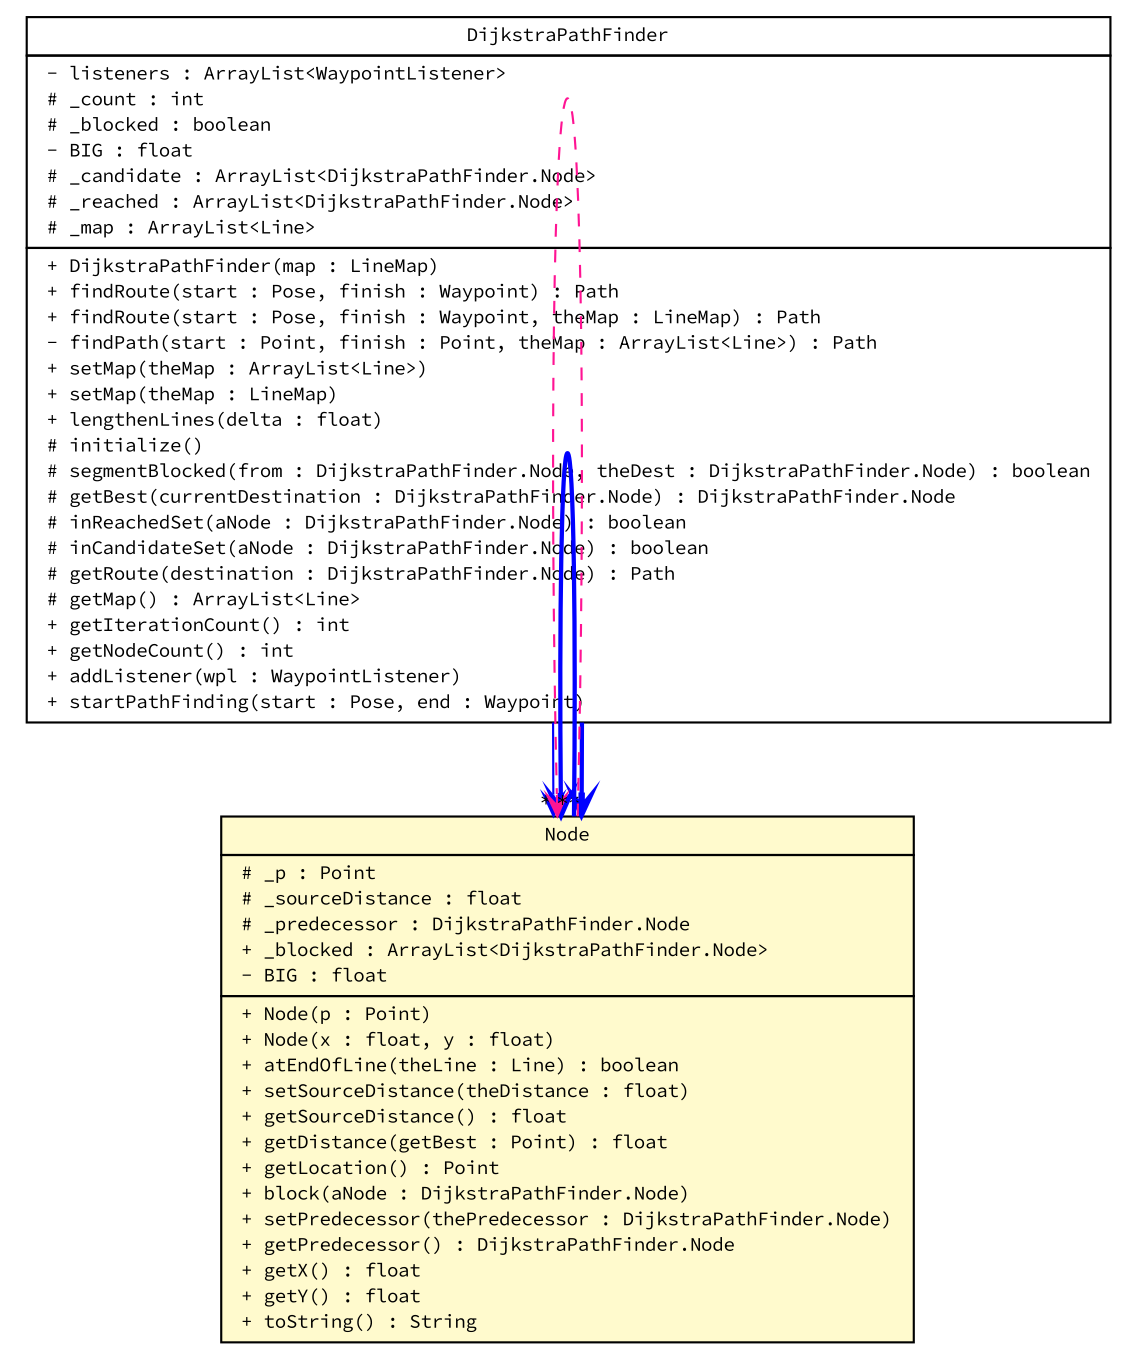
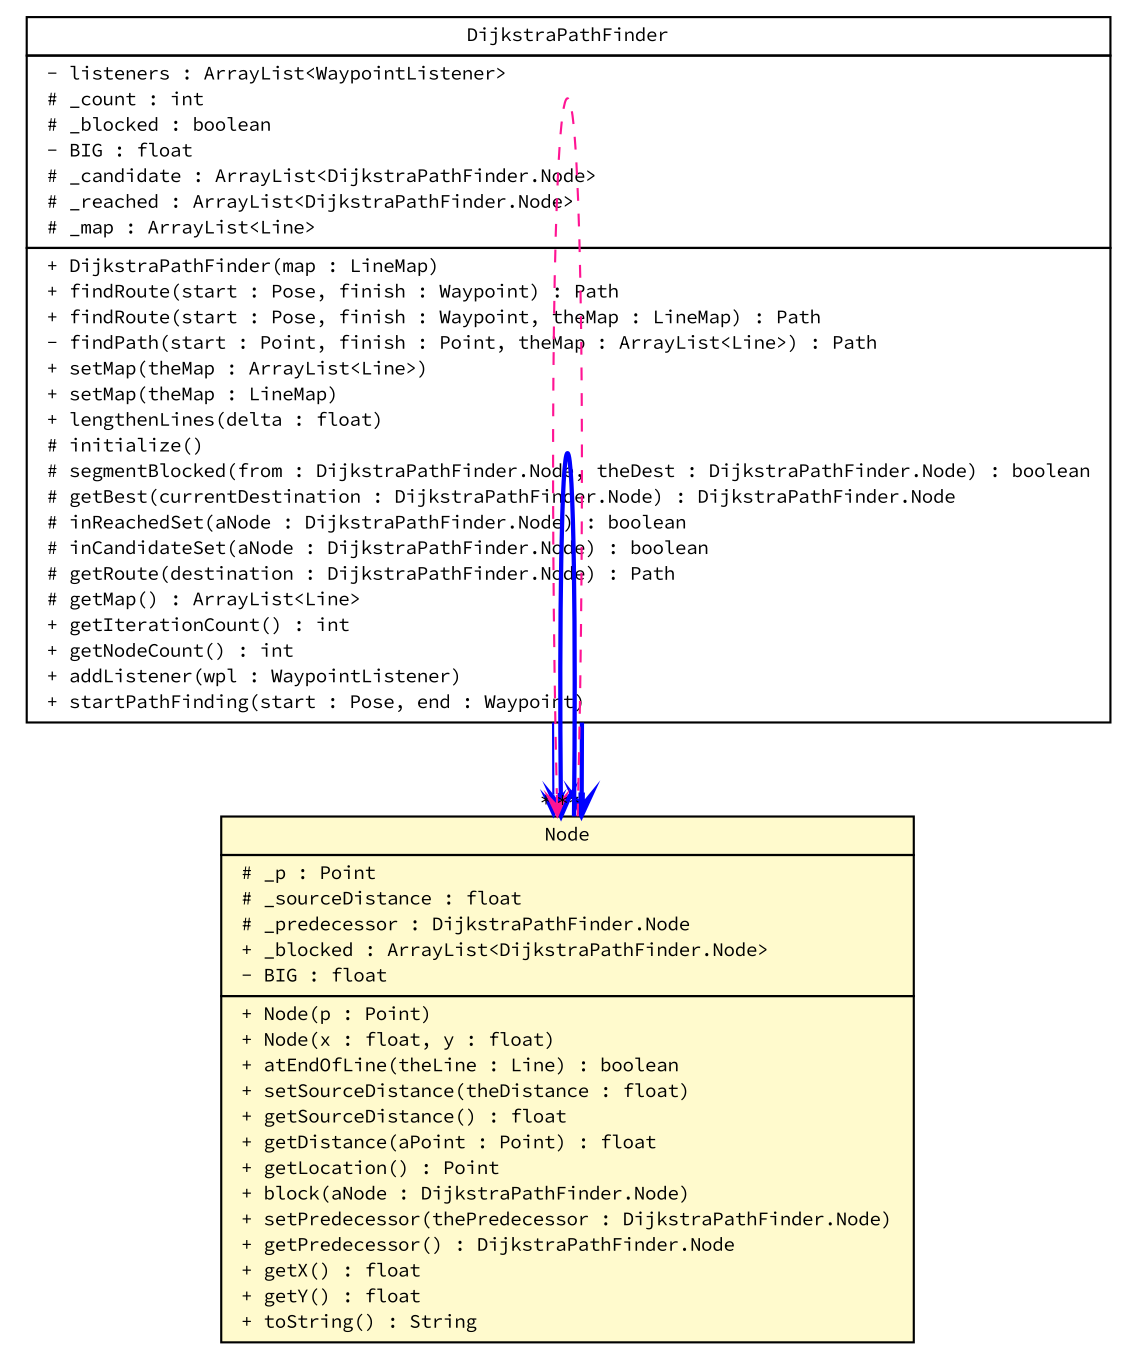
node "Node": text "+ getDistance(getBest : Point) : float" -> "+ getDistance(aPoint : Point) : float"
